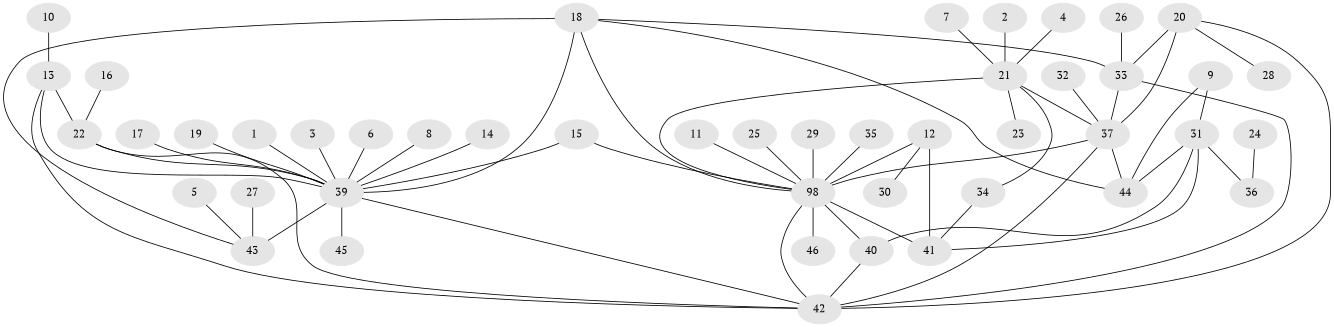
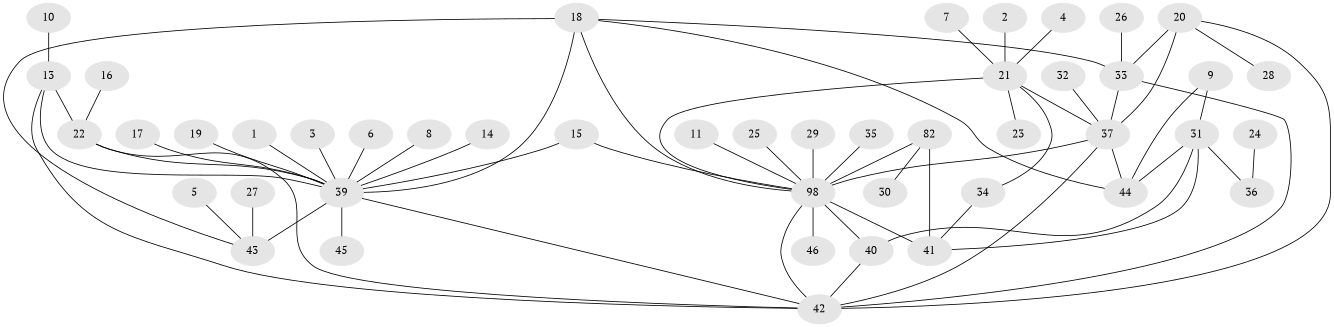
node "12": label "12" -> "82"
